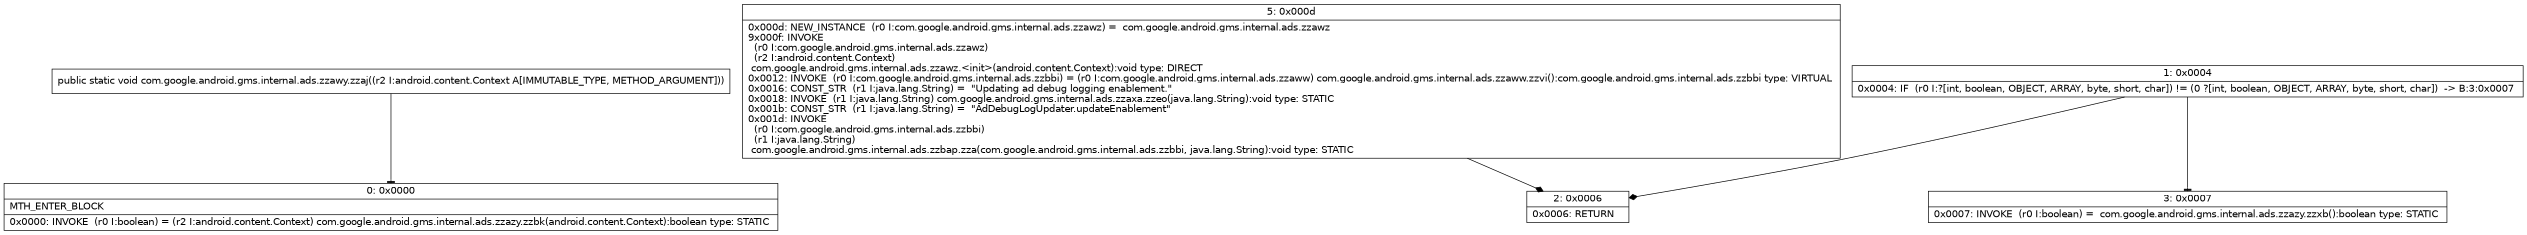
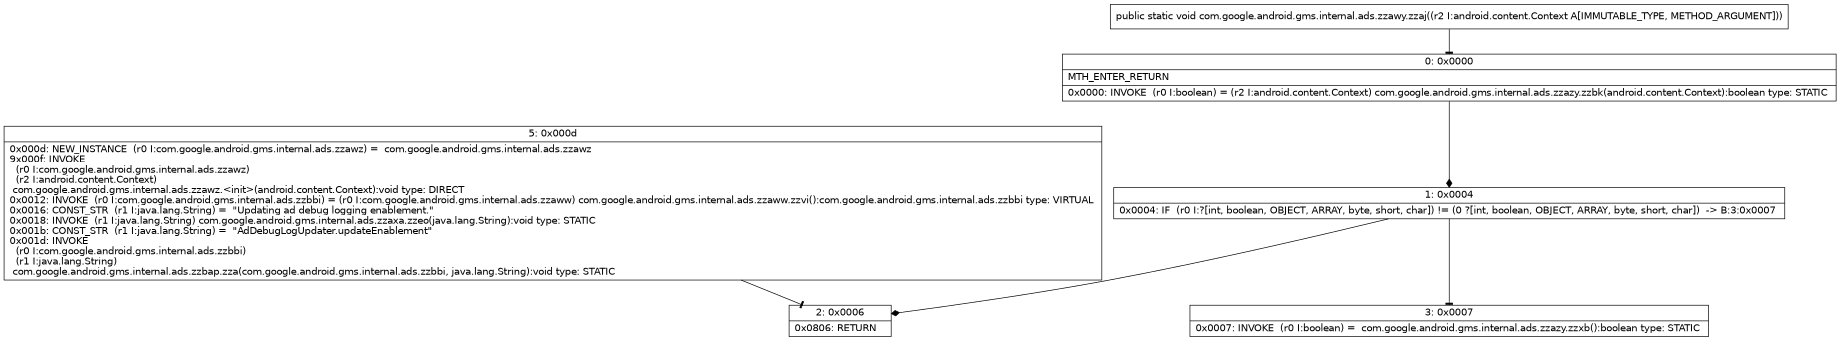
edge "0: 0x0000" -> "1: 0x0004": added
edge "5: 0x000d" -> "2: 0x0006": arrowhead diamond -> tee
node "0: 0x0000": text "MTH_ENTER_BLOCK" -> "MTH_ENTER_RETURN"
node "2: 0x0006": text "0x0006: RETURN" -> "0x0806: RETURN"
